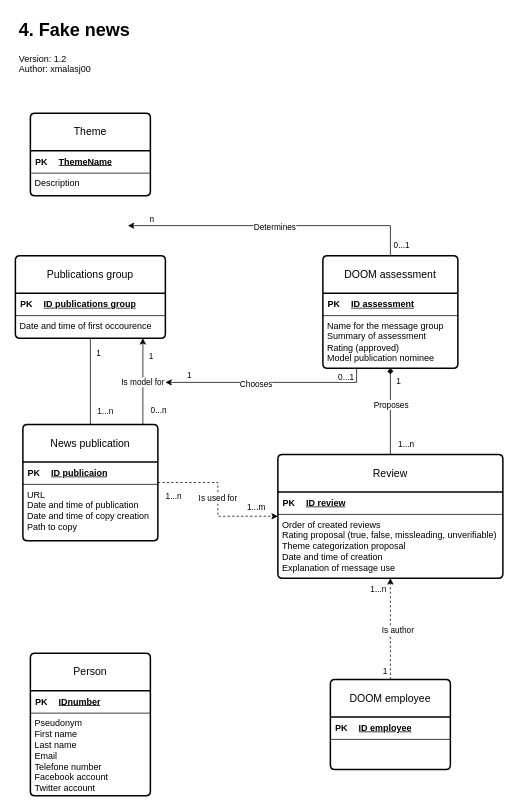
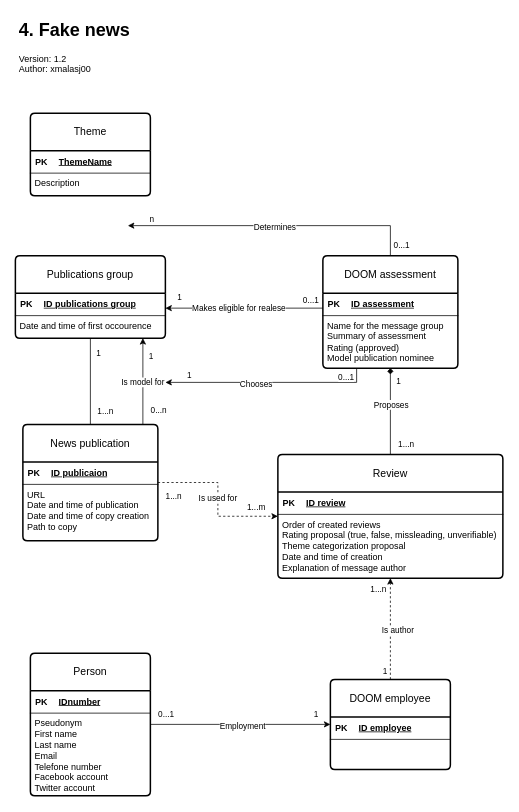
edge "DOOM assessment" -> "Publications group": added, labels "0...1", "Makes eligible for realese", "1"
node "Order of created reviews Rating proposal (true, false, missleading, unverifiable) Theme categorization proposal Date and time of creation Explanation of message use": label "Order of created reviews Rating proposal (true, false, missleading, unverifiable) Theme categorization proposal Date and time of creation Explanation of message use" -> "Order of created reviews Rating proposal (true, false, missleading, unverifiable) Theme categorization proposal Date and time of creation Explanation of message author"
edge "Person" -> "DOOM employee": added, labels "1", "Employment", "0...1"
